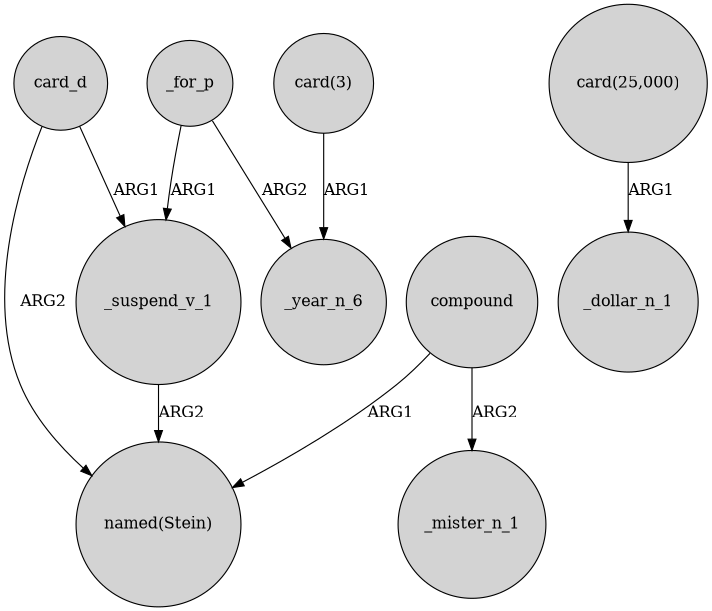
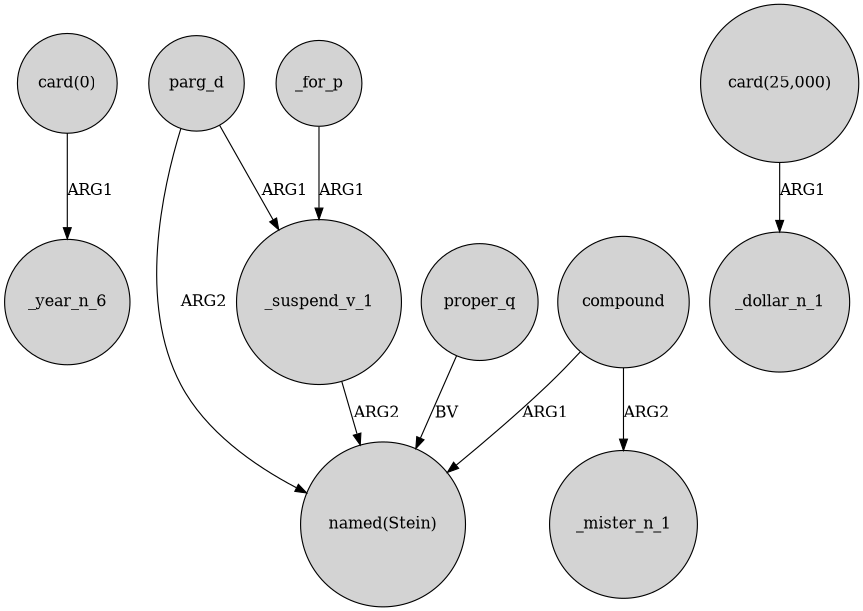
node "card_d": label "card_d" -> "parg_d"
node "card(3)": label "card(3)" -> "card(0)"
edge "_for_p" -> "_year_n_6": removed, label "ARG2"
node "proper_q": added
